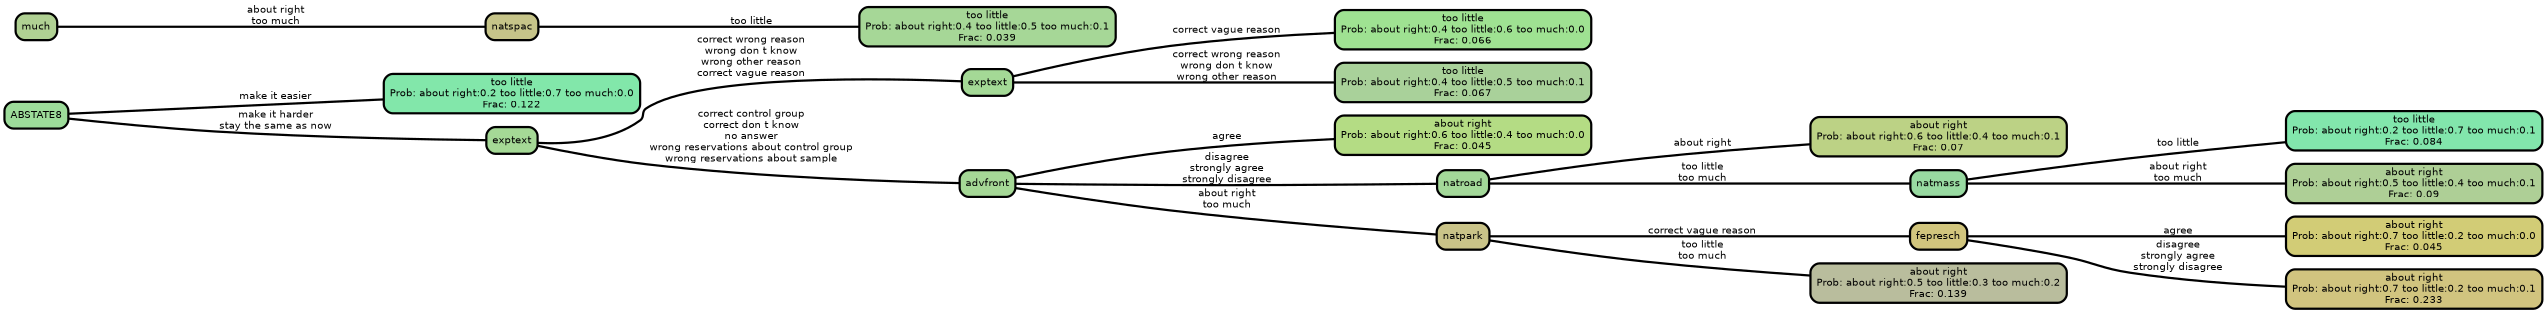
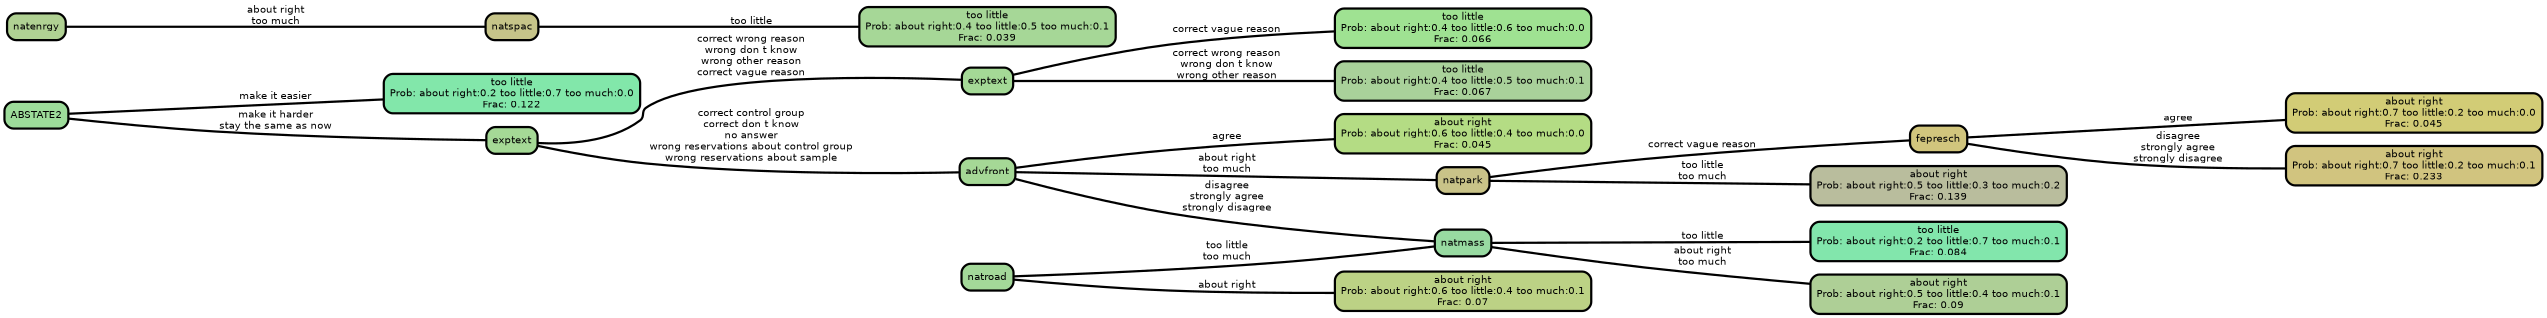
node "much": label "much" -> "natenrgy"
node "ABSTATE8": label "ABSTATE8" -> "ABSTATE2"
edge "advfront" -- "natroad": now "advfront" -- "natmass"
